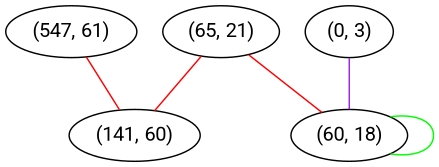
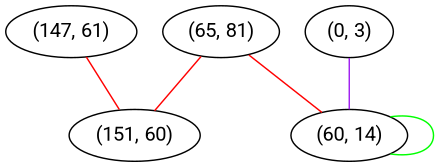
node "(547, 61)": label "(547, 61)" -> "(147, 61)"
node "(65, 21)": label "(65, 21)" -> "(65, 81)"
node "(141, 60)": label "(141, 60)" -> "(151, 60)"
node "(60, 18)": label "(60, 18)" -> "(60, 14)"
